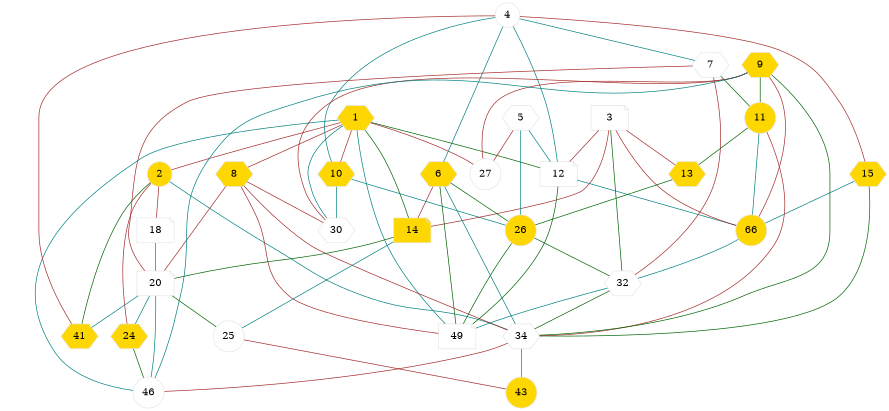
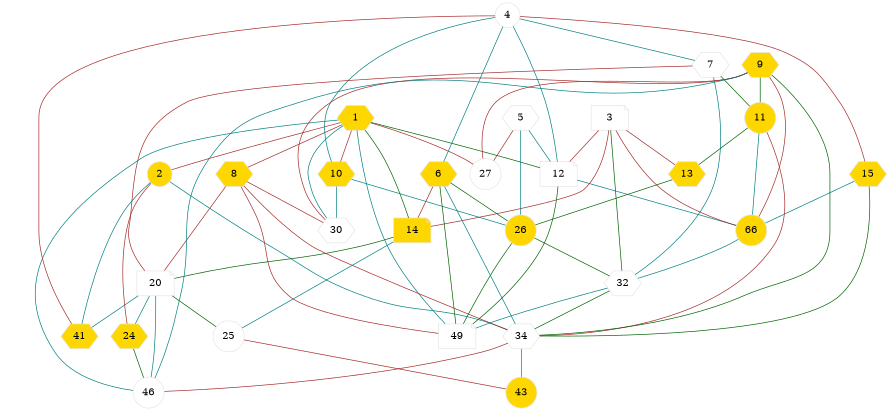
edge "7" -- "32": color brown -> teal
node "18": removed
edge "2" -- "41": color darkgreen -> teal
